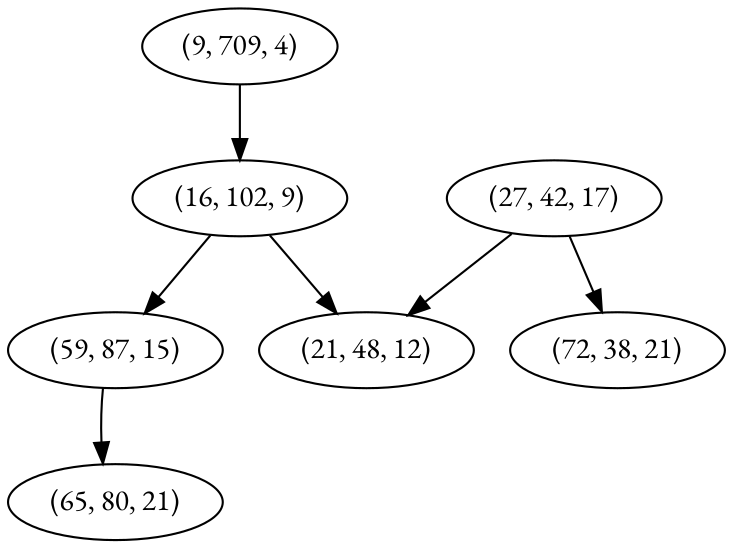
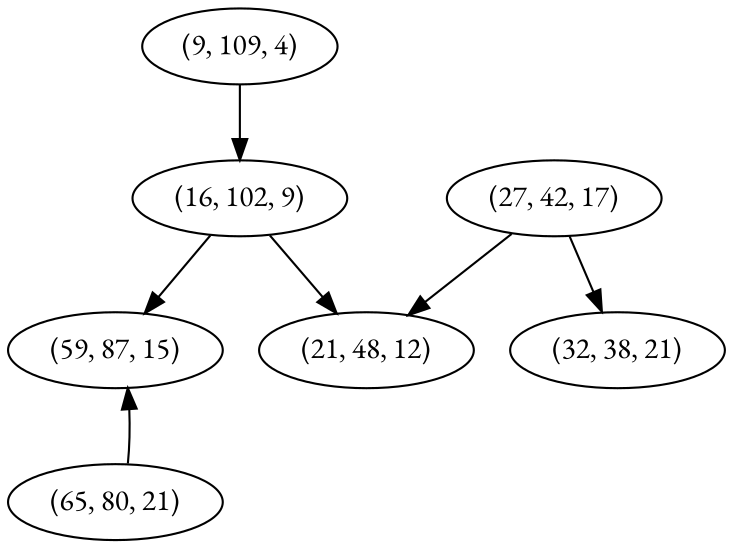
node "(9, 709, 4)": label "(9, 709, 4)" -> "(9, 109, 4)"
node "(72, 38, 21)": label "(72, 38, 21)" -> "(32, 38, 21)"
edge "(59, 87, 15)" -> "(65, 80, 21)": reversed
